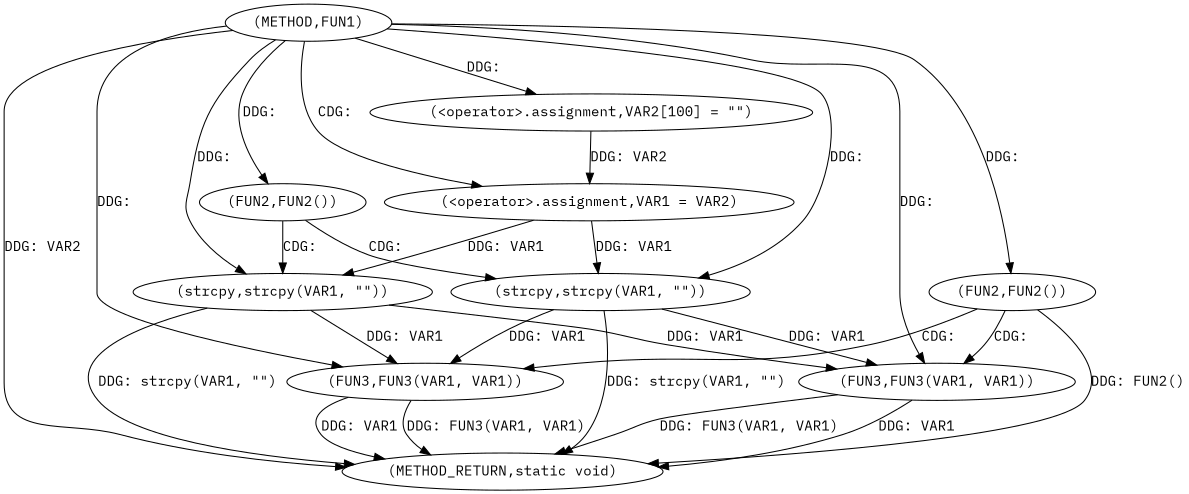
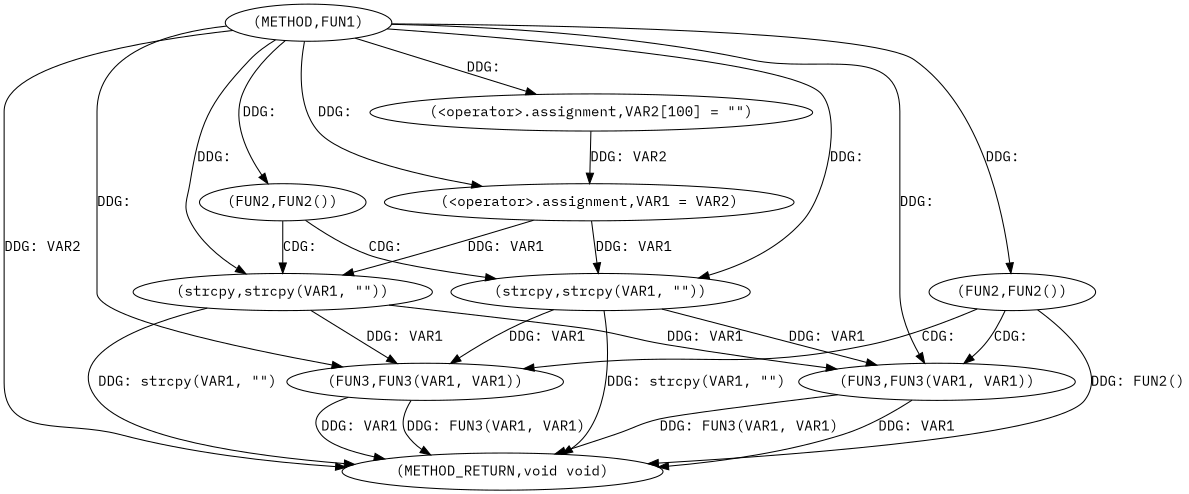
edge "(METHOD,FUN1)" -> "(<operator>.assignment,VAR1 = VAR2)": label "CDG: " -> "DDG: "
node "(METHOD_RETURN,static void)": label "(METHOD_RETURN,static void)" -> "(METHOD_RETURN,void void)"
